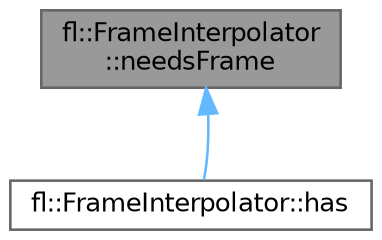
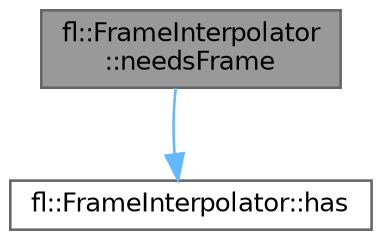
edge "fl::FrameInterpolator::has" -> "fl::FrameInterpolator ::needsFrame": reversed
